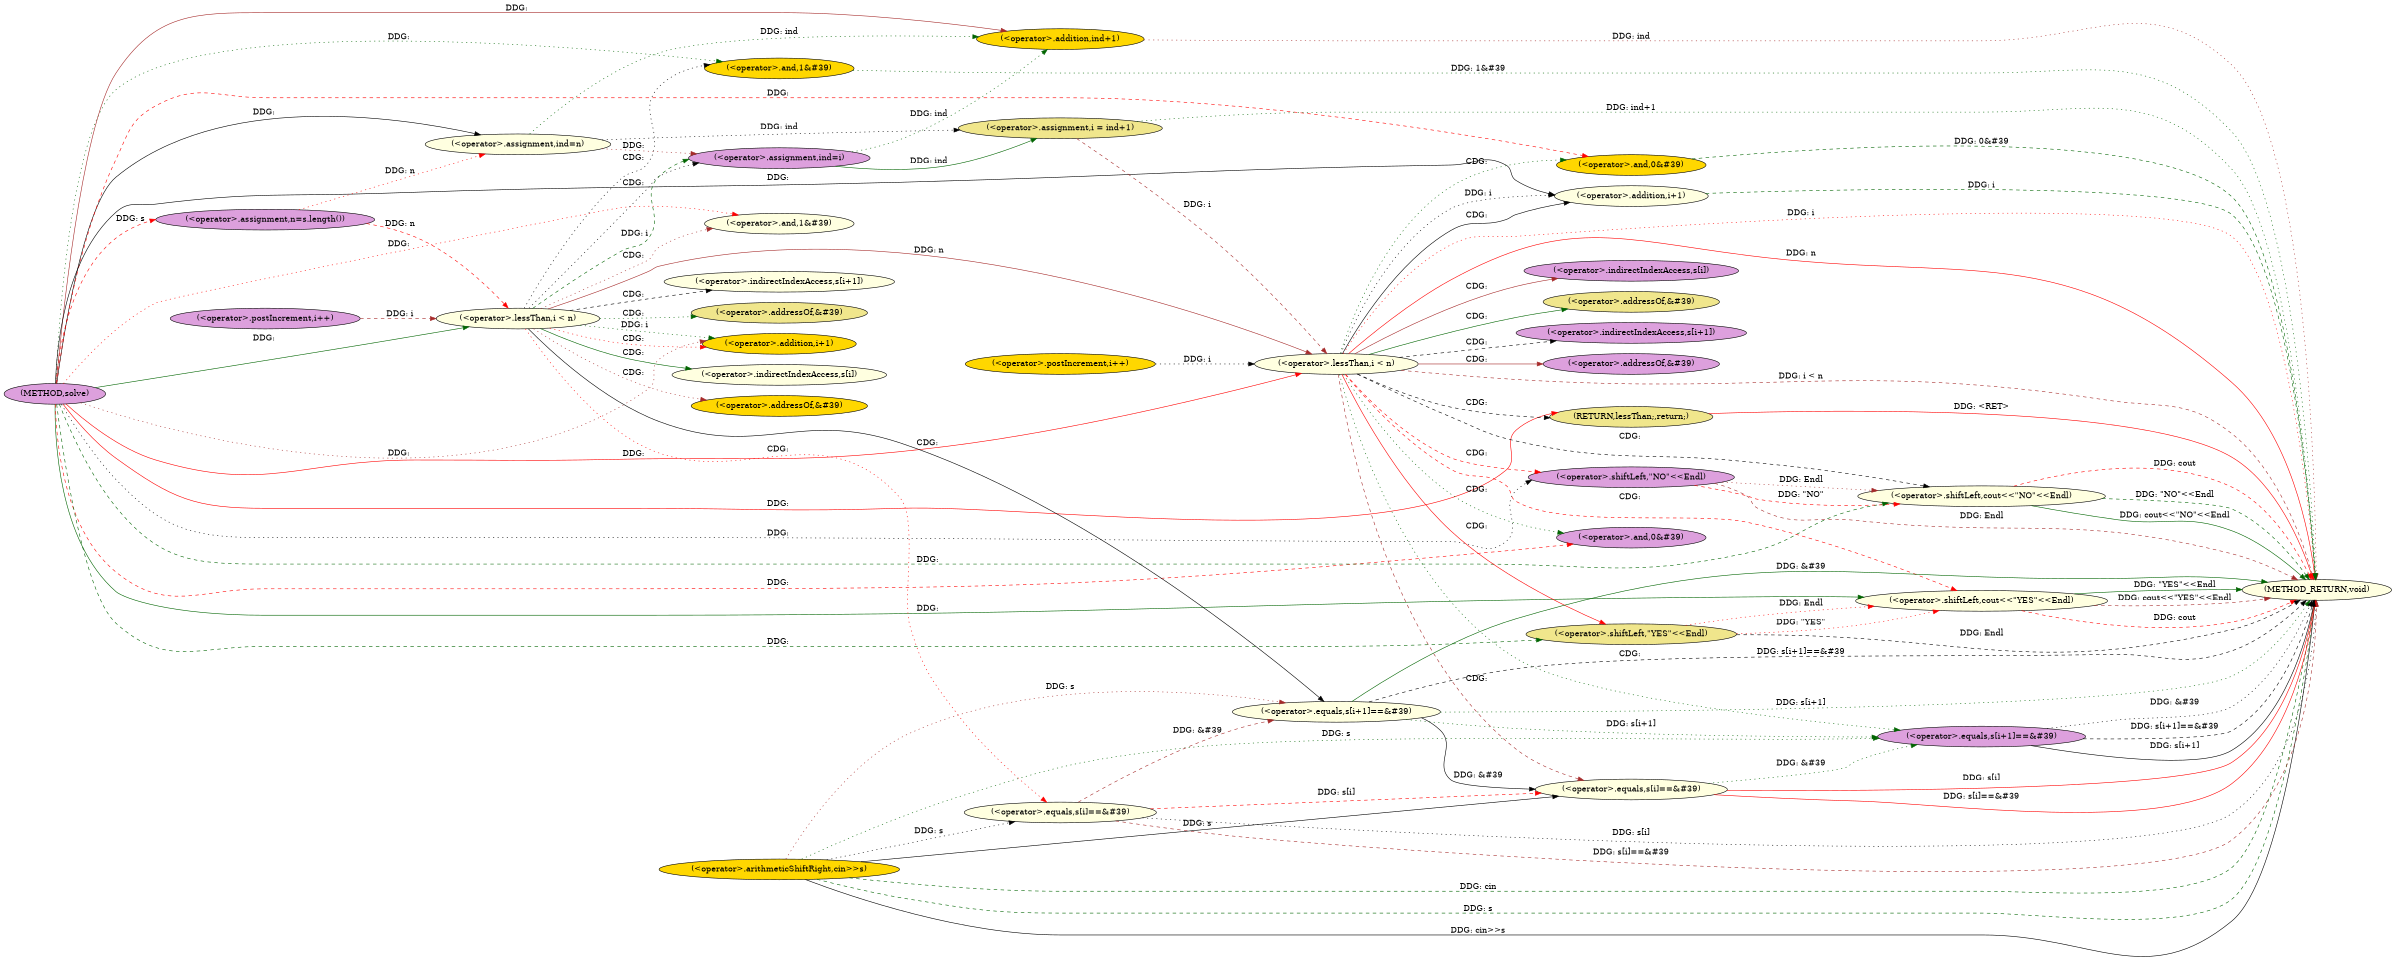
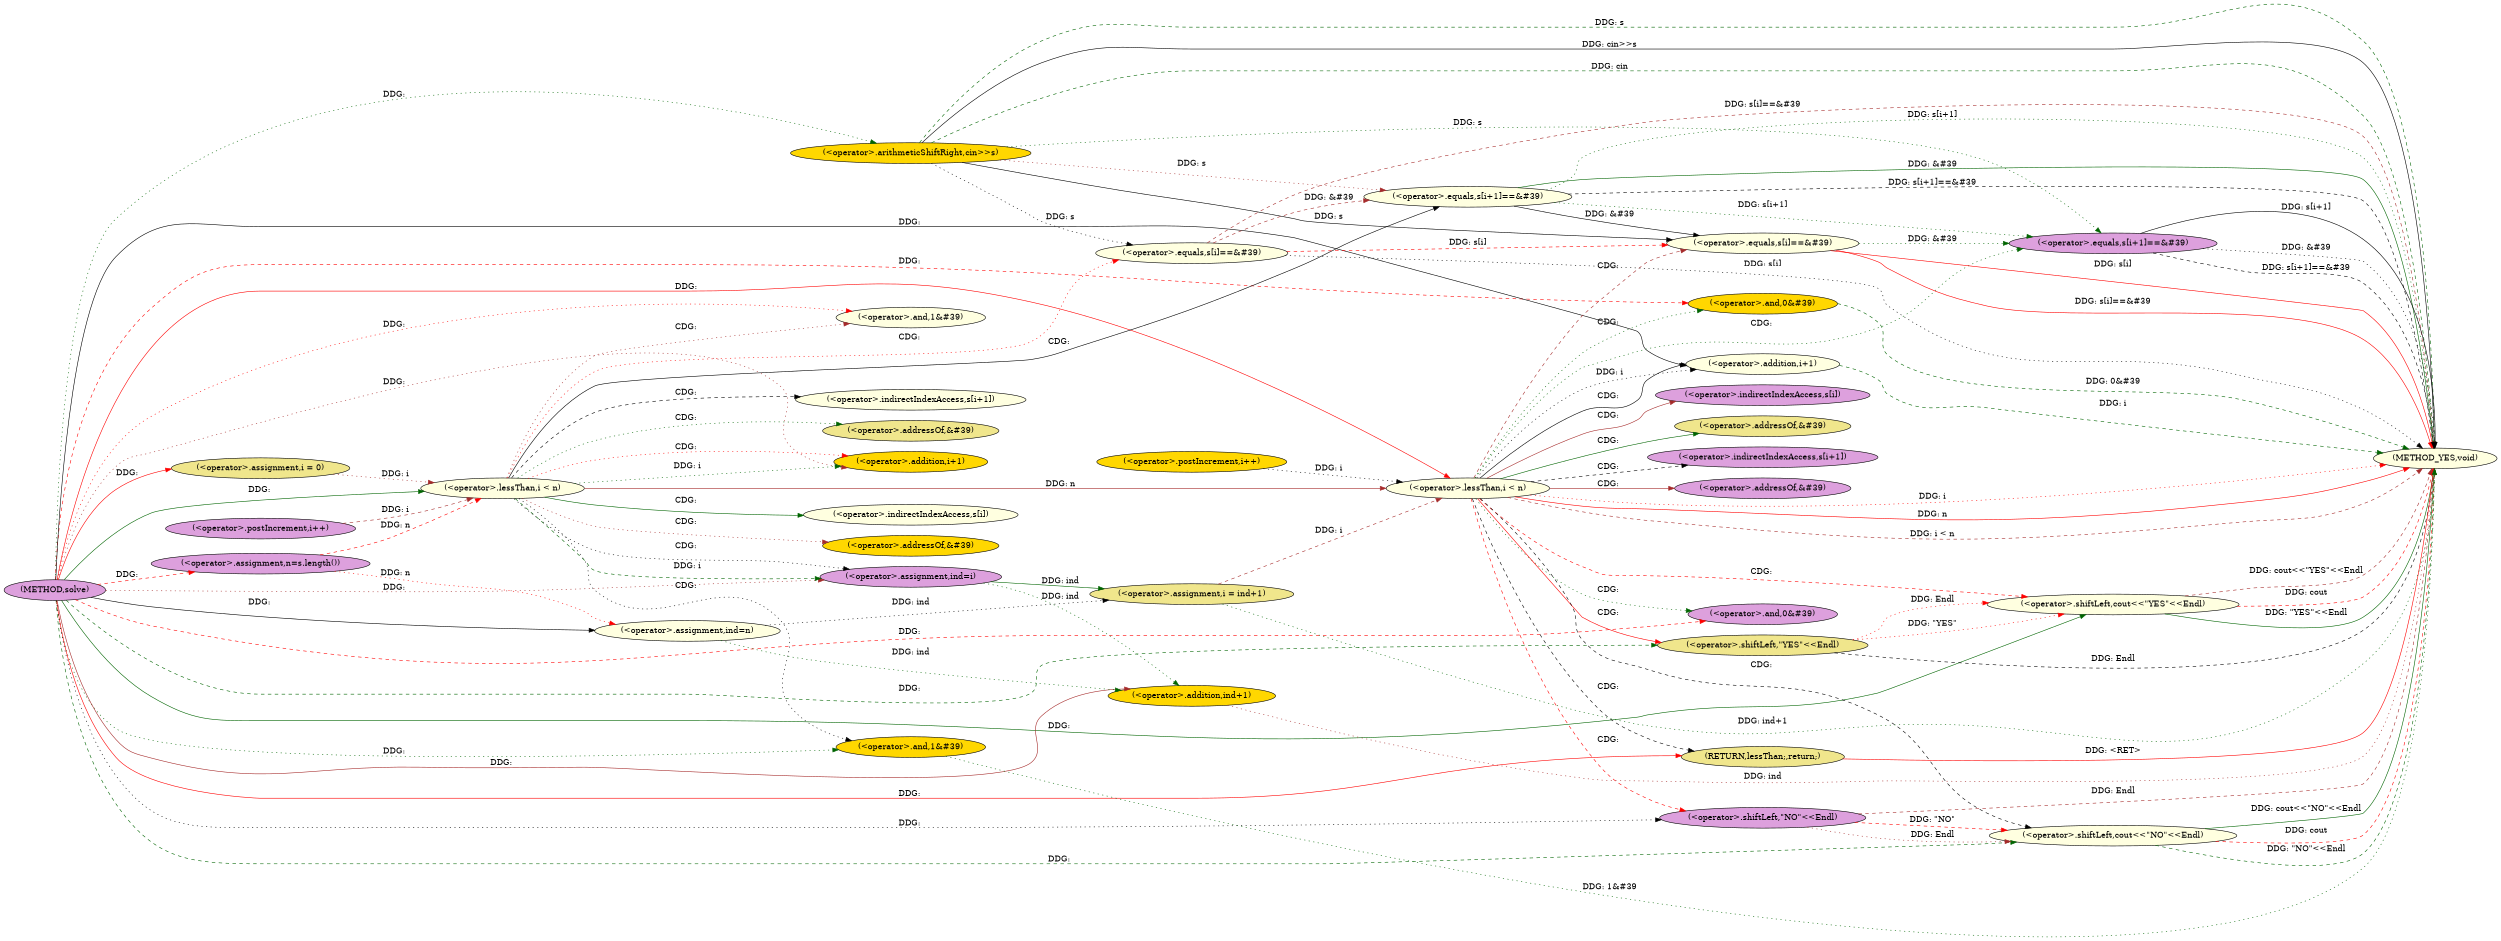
edge "(METHOD,solve)" -> "(<operator>.arithmeticShiftRight,cin>>s)": added, label "DDG:"
edge "(<operator>.assignment,ind=n)" -> "(<operator>.assignment,ind=i)": now "(METHOD,solve)" -> "(<operator>.assignment,ind=i)"
edge "(METHOD,solve)" -> "(<operator>.assignment,n=s.length())": label "DDG: s" -> "DDG: "
node "(<operator>.assignment,i = 0)": added
node "(METHOD_RETURN,void)": label "(METHOD_RETURN,void)" -> "(METHOD_YES,void)"
